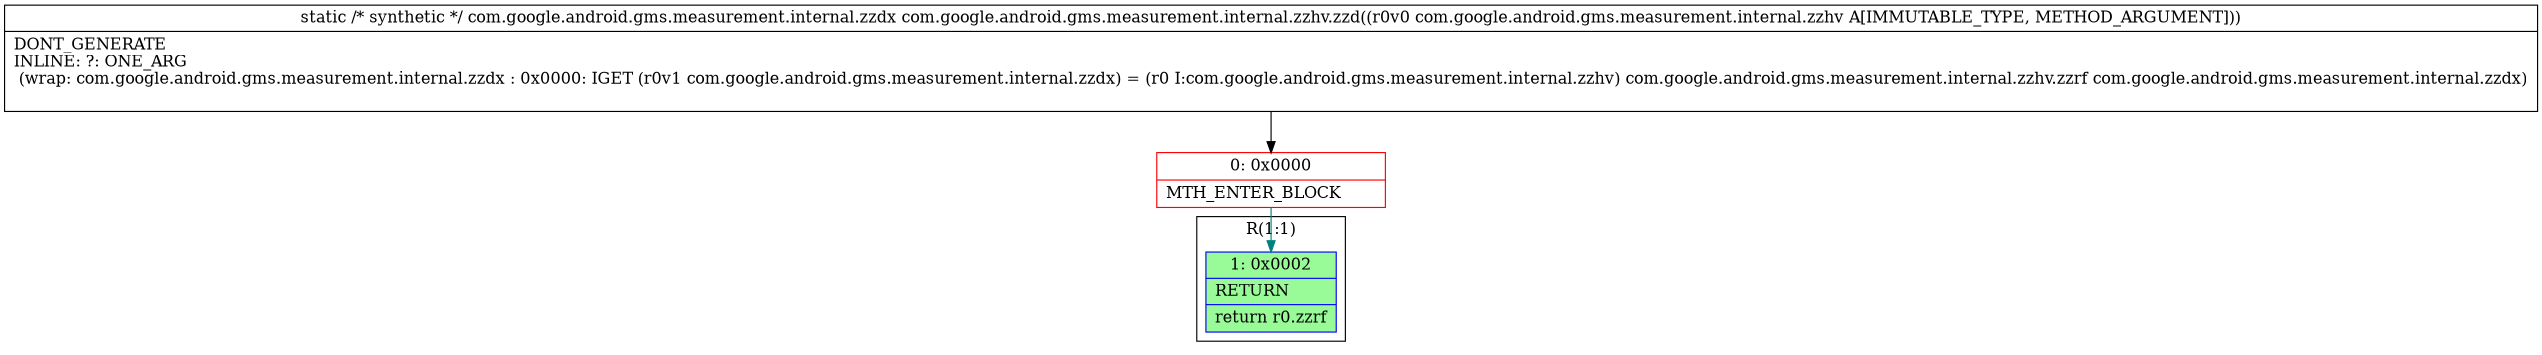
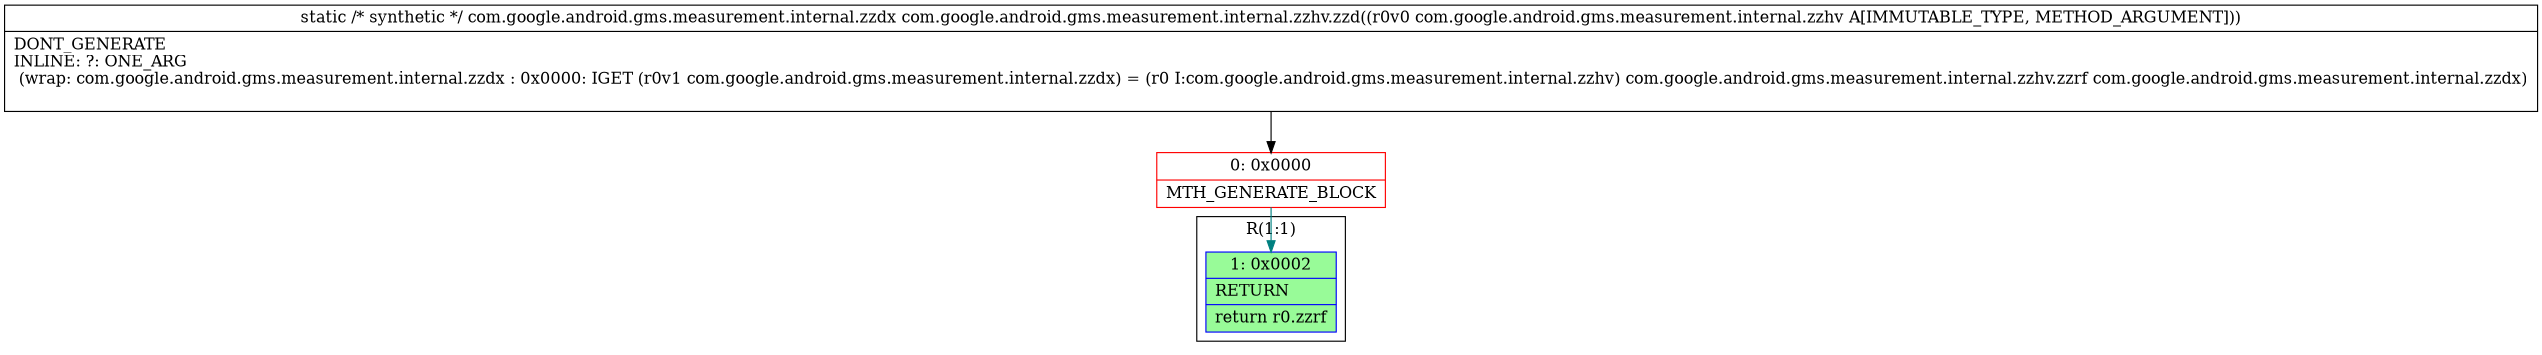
node "0: 0x0000": text "MTH_ENTER_BLOCK" -> "MTH_GENERATE_BLOCK"
